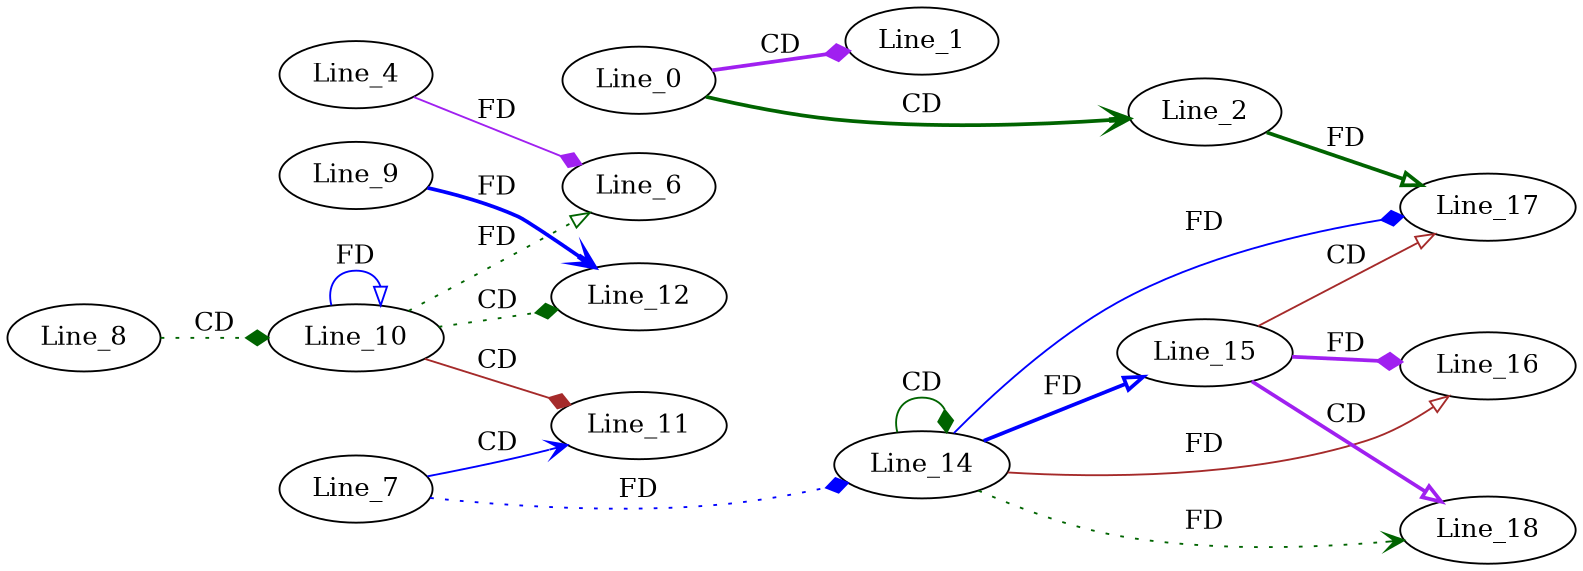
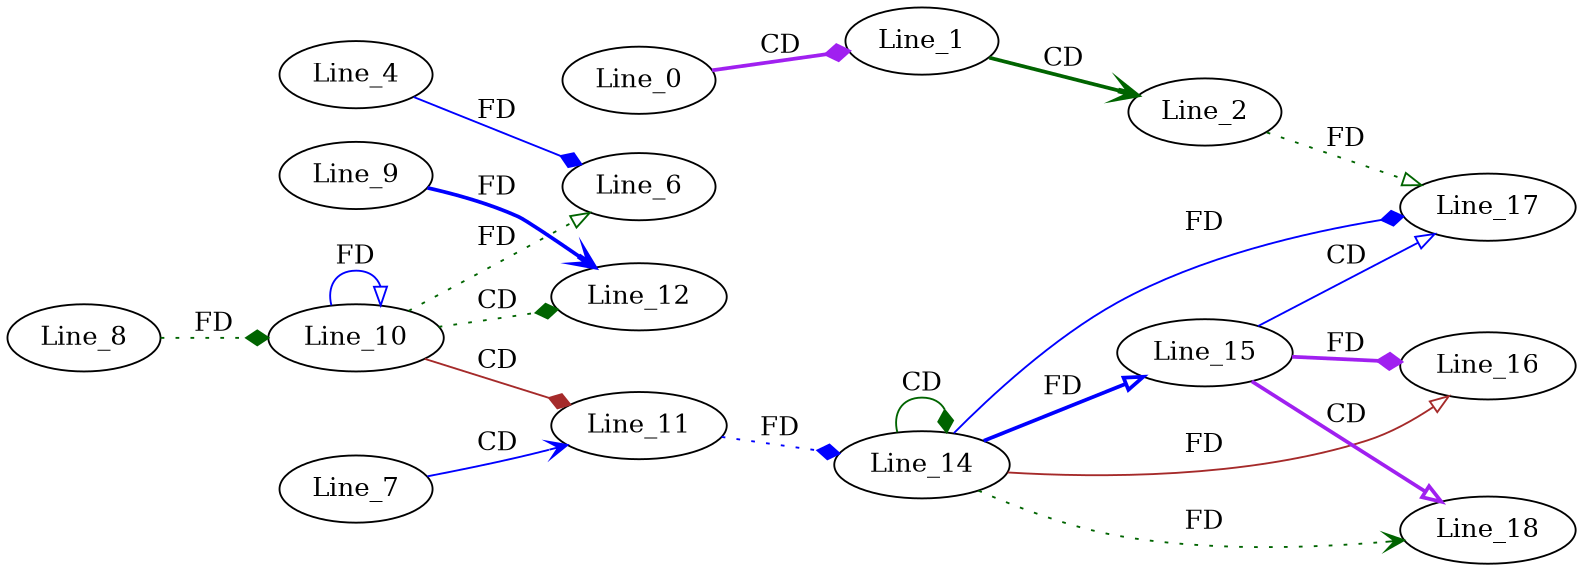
edge "Line_0" -> "Line_2": now "Line_1" -> "Line_2"
edge "Line_4" -> "Line_6": color purple -> blue
edge "Line_2" -> "Line_17": style bold -> dotted
edge "Line_15" -> "Line_17": color brown -> blue
edge "Line_8" -> "Line_10": label "CD" -> "FD"
edge "Line_7" -> "Line_14": now "Line_11" -> "Line_14"
